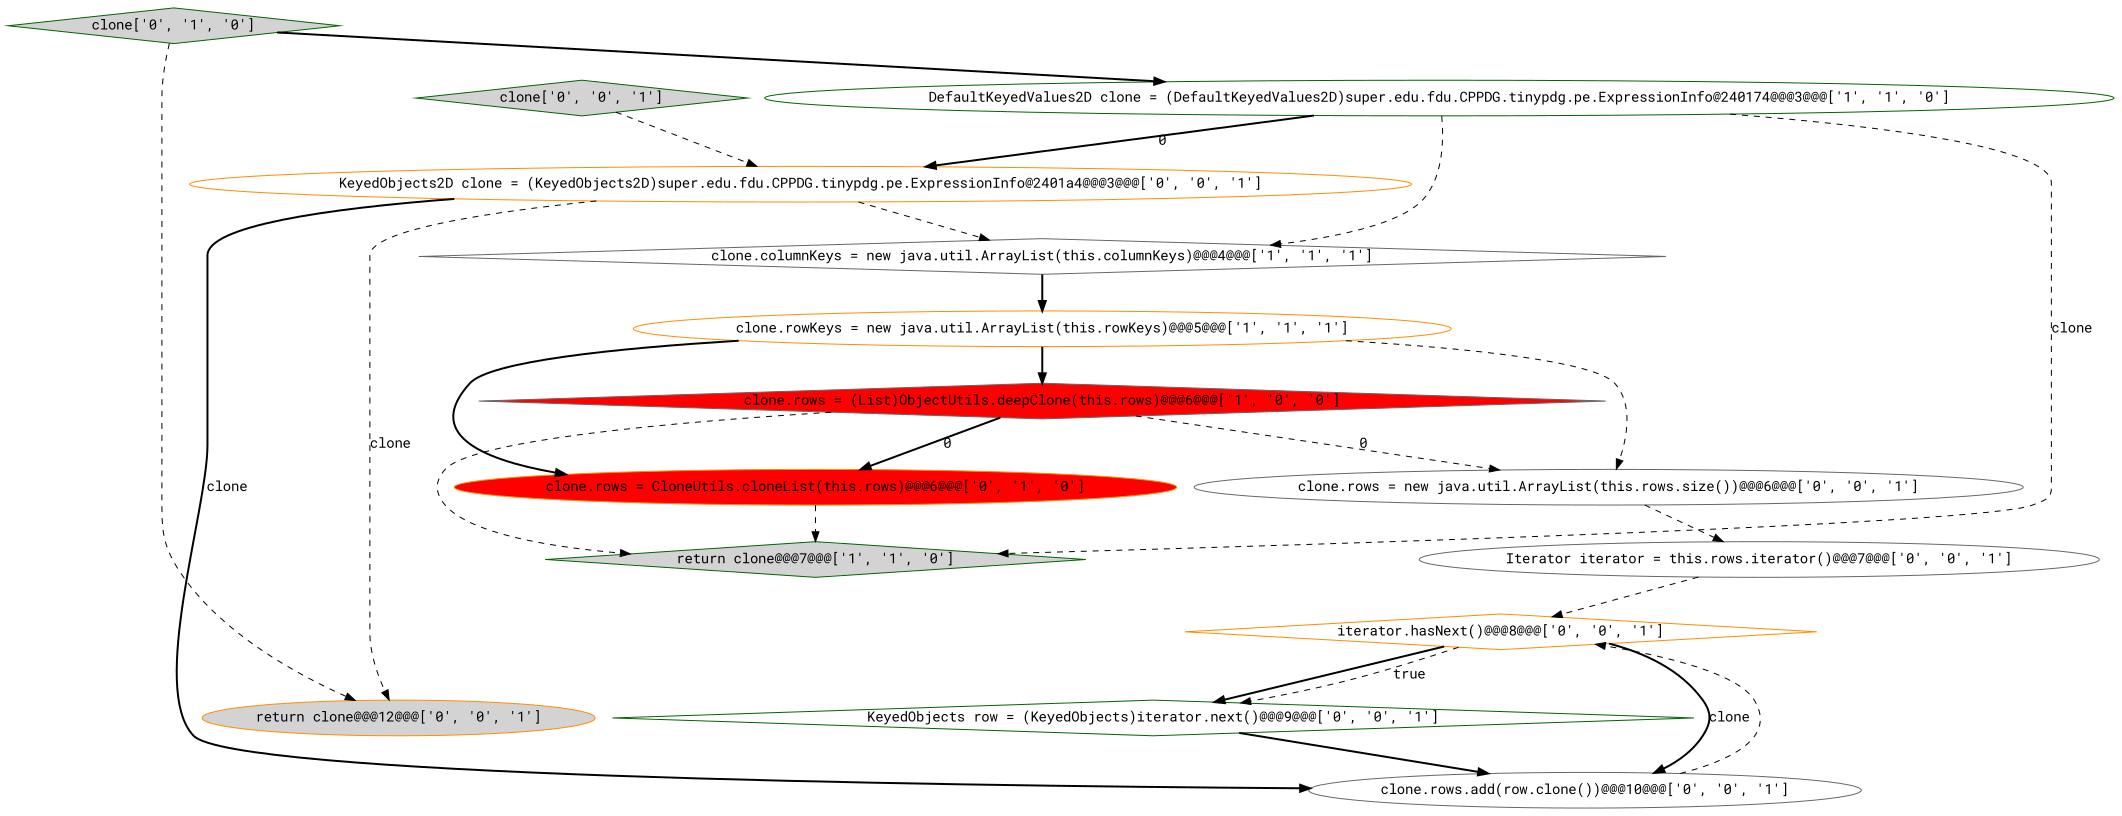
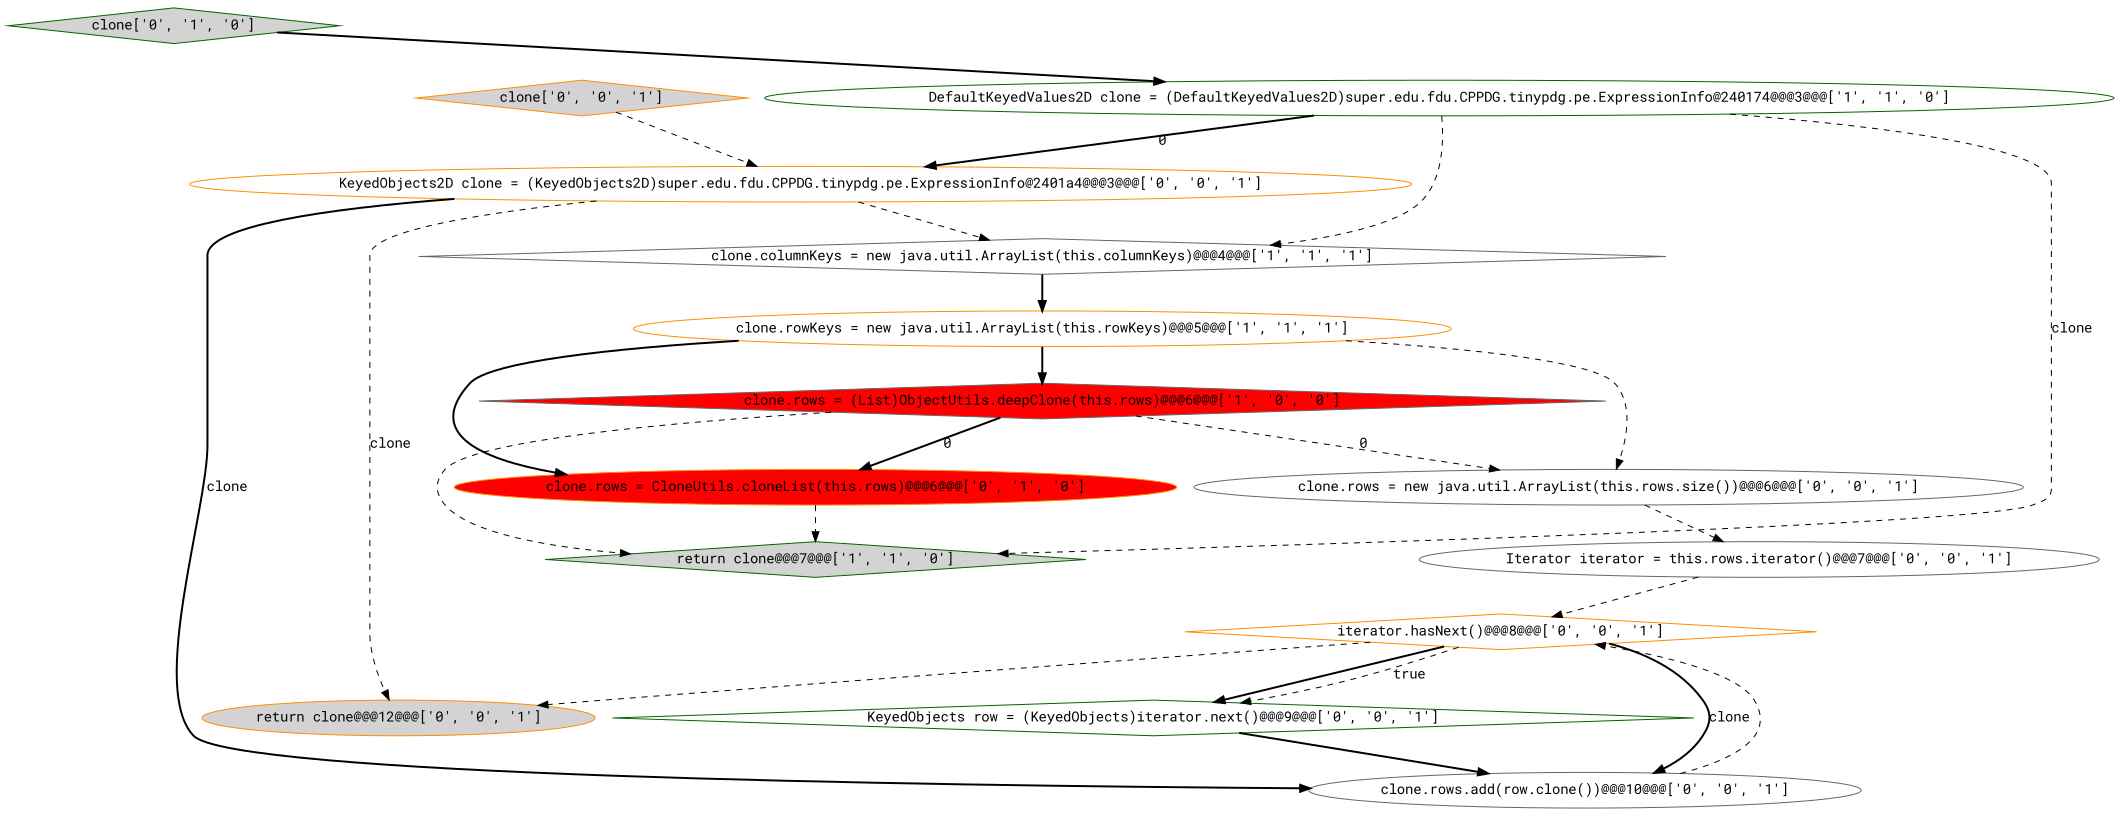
node "clone['0', '0', '1']": color darkgreen -> darkorange
edge "clone['0', '1', '0']" -> "return clone@@@12@@@['0', '0', '1']": now "iterator.hasNext()@@@8@@@['0', '0', '1']" -> "return clone@@@12@@@['0', '0', '1']"
